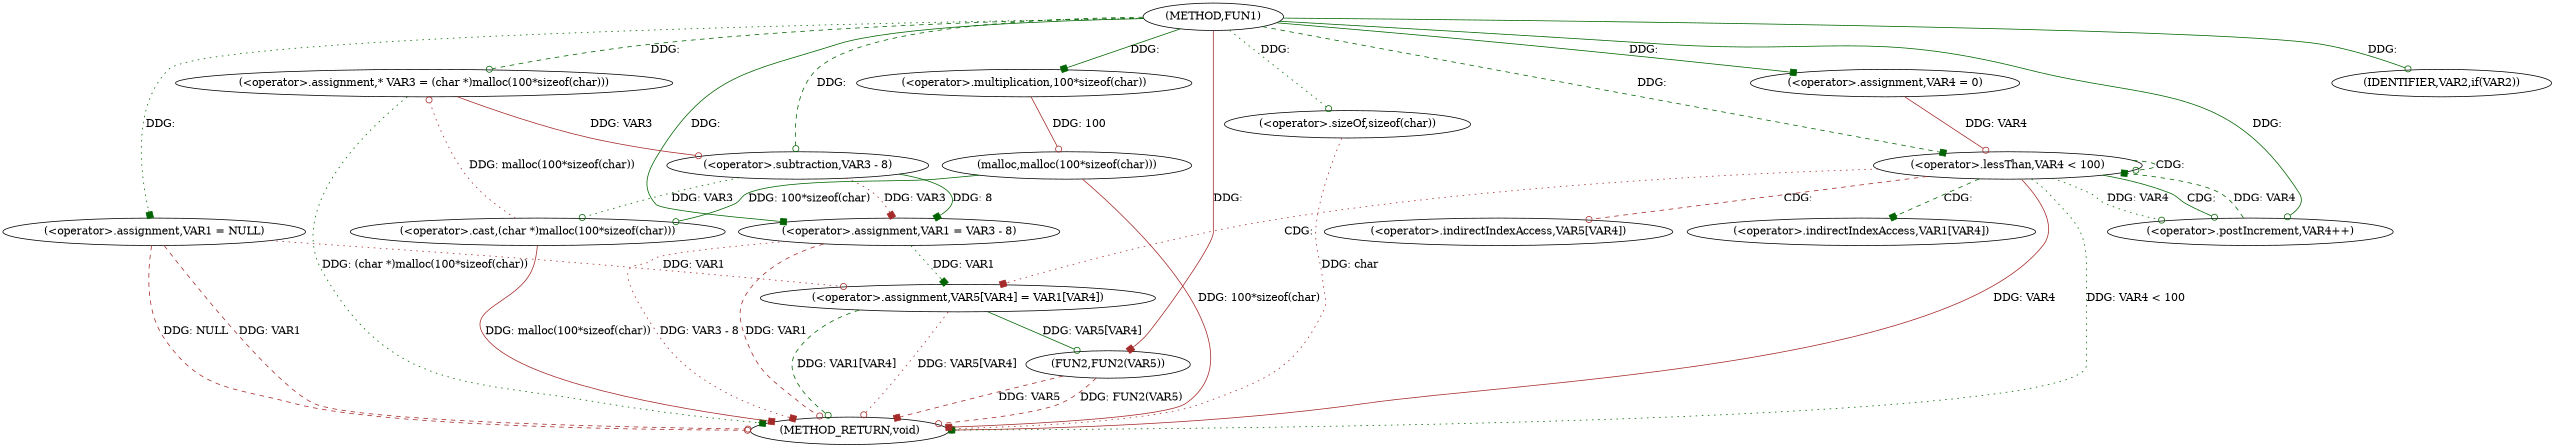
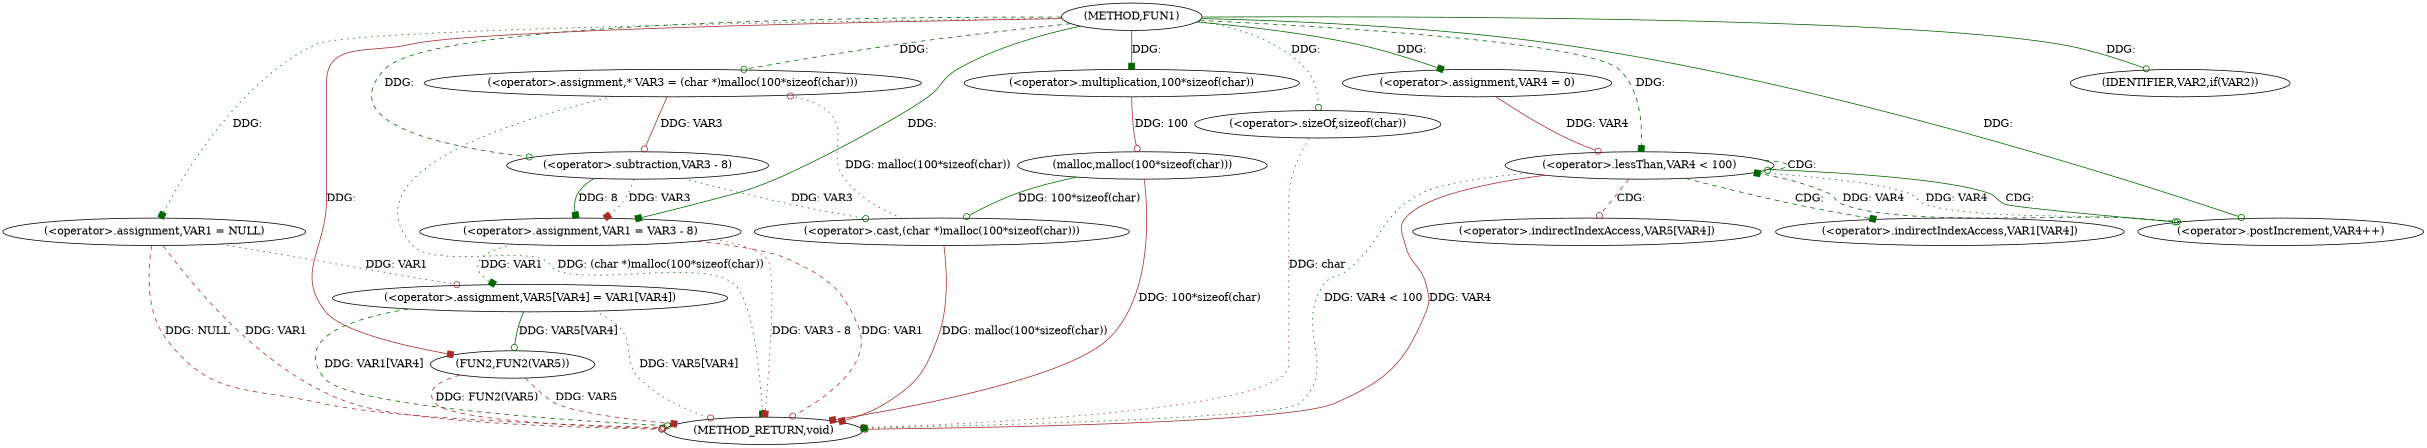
edge "(<operator>.lessThan,VAR4 < 100)" -> "(<operator>.assignment,VAR5[VAR4] = VAR1[VAR4])": removed, label "CDG:"
